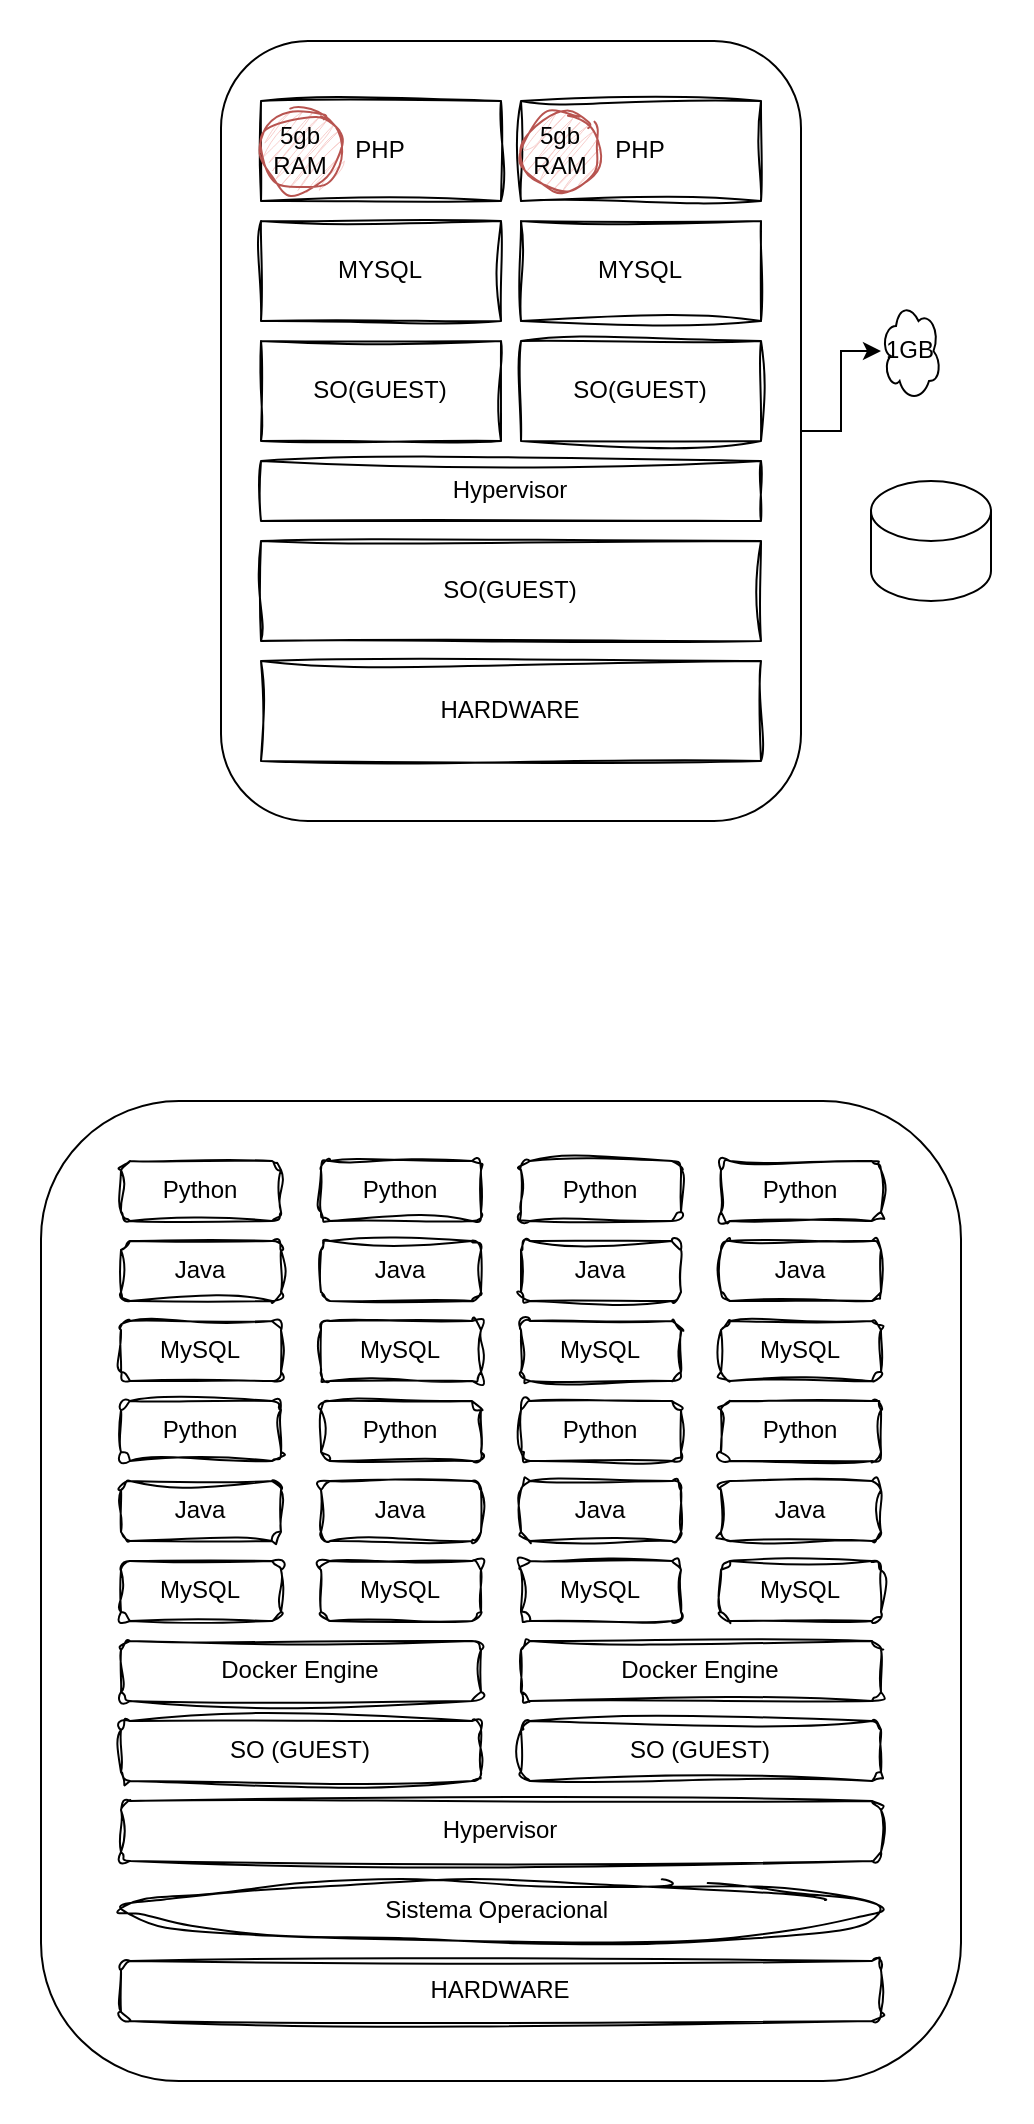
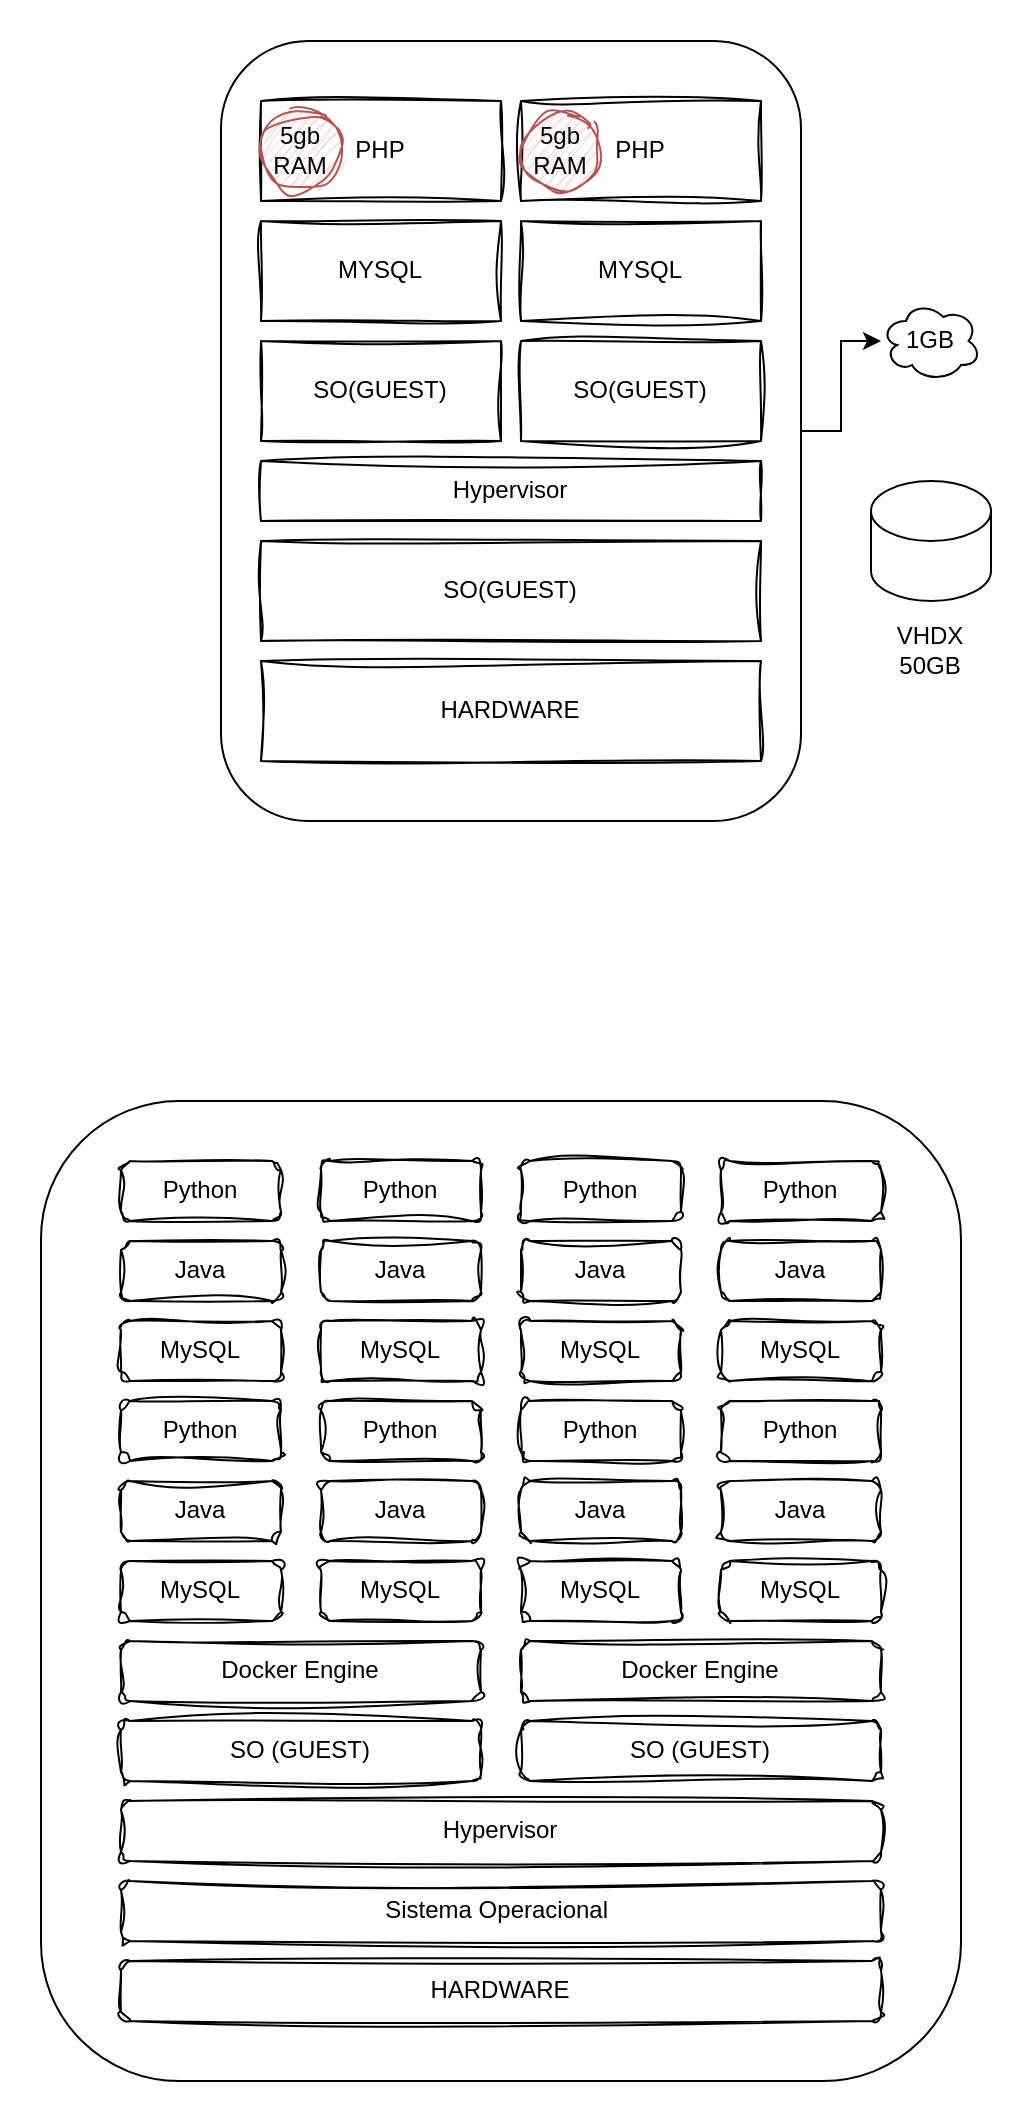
node "1GB": size 60x100 -> 100x80
node "VHDX 50GB": added
node "Sistema Operacional": shape ellipse -> rounded rectangle
